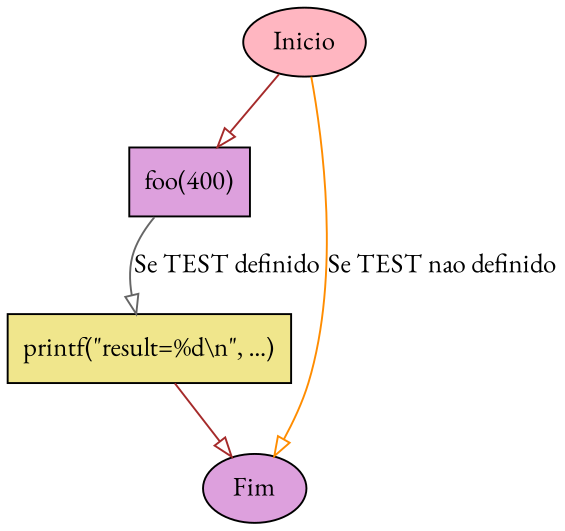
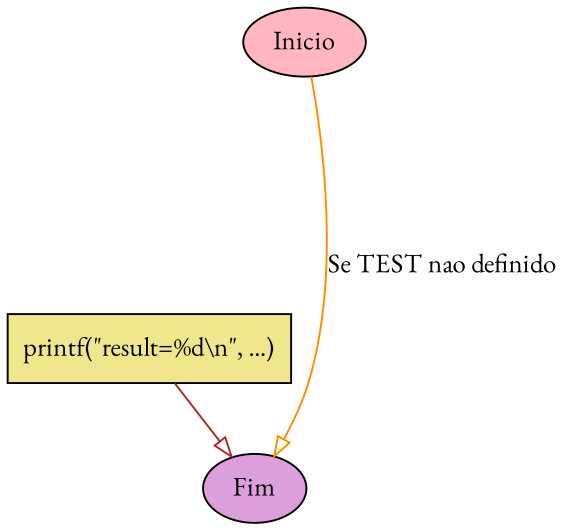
node "foo(400)": removed
